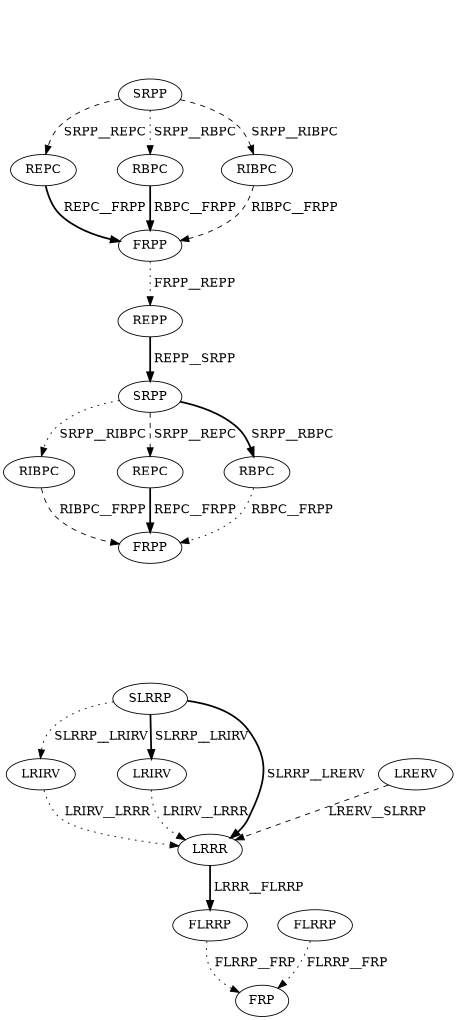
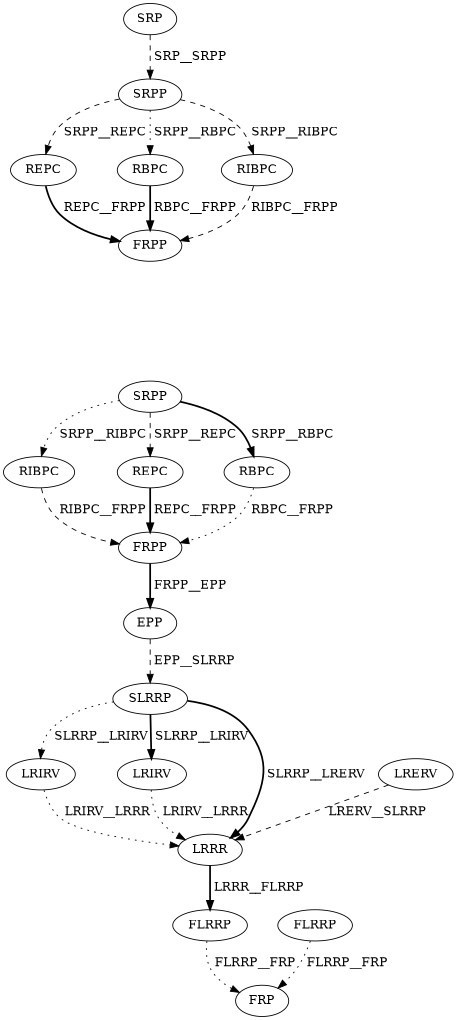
node "SRP": added
node "REPP": removed
node "EPP": added
